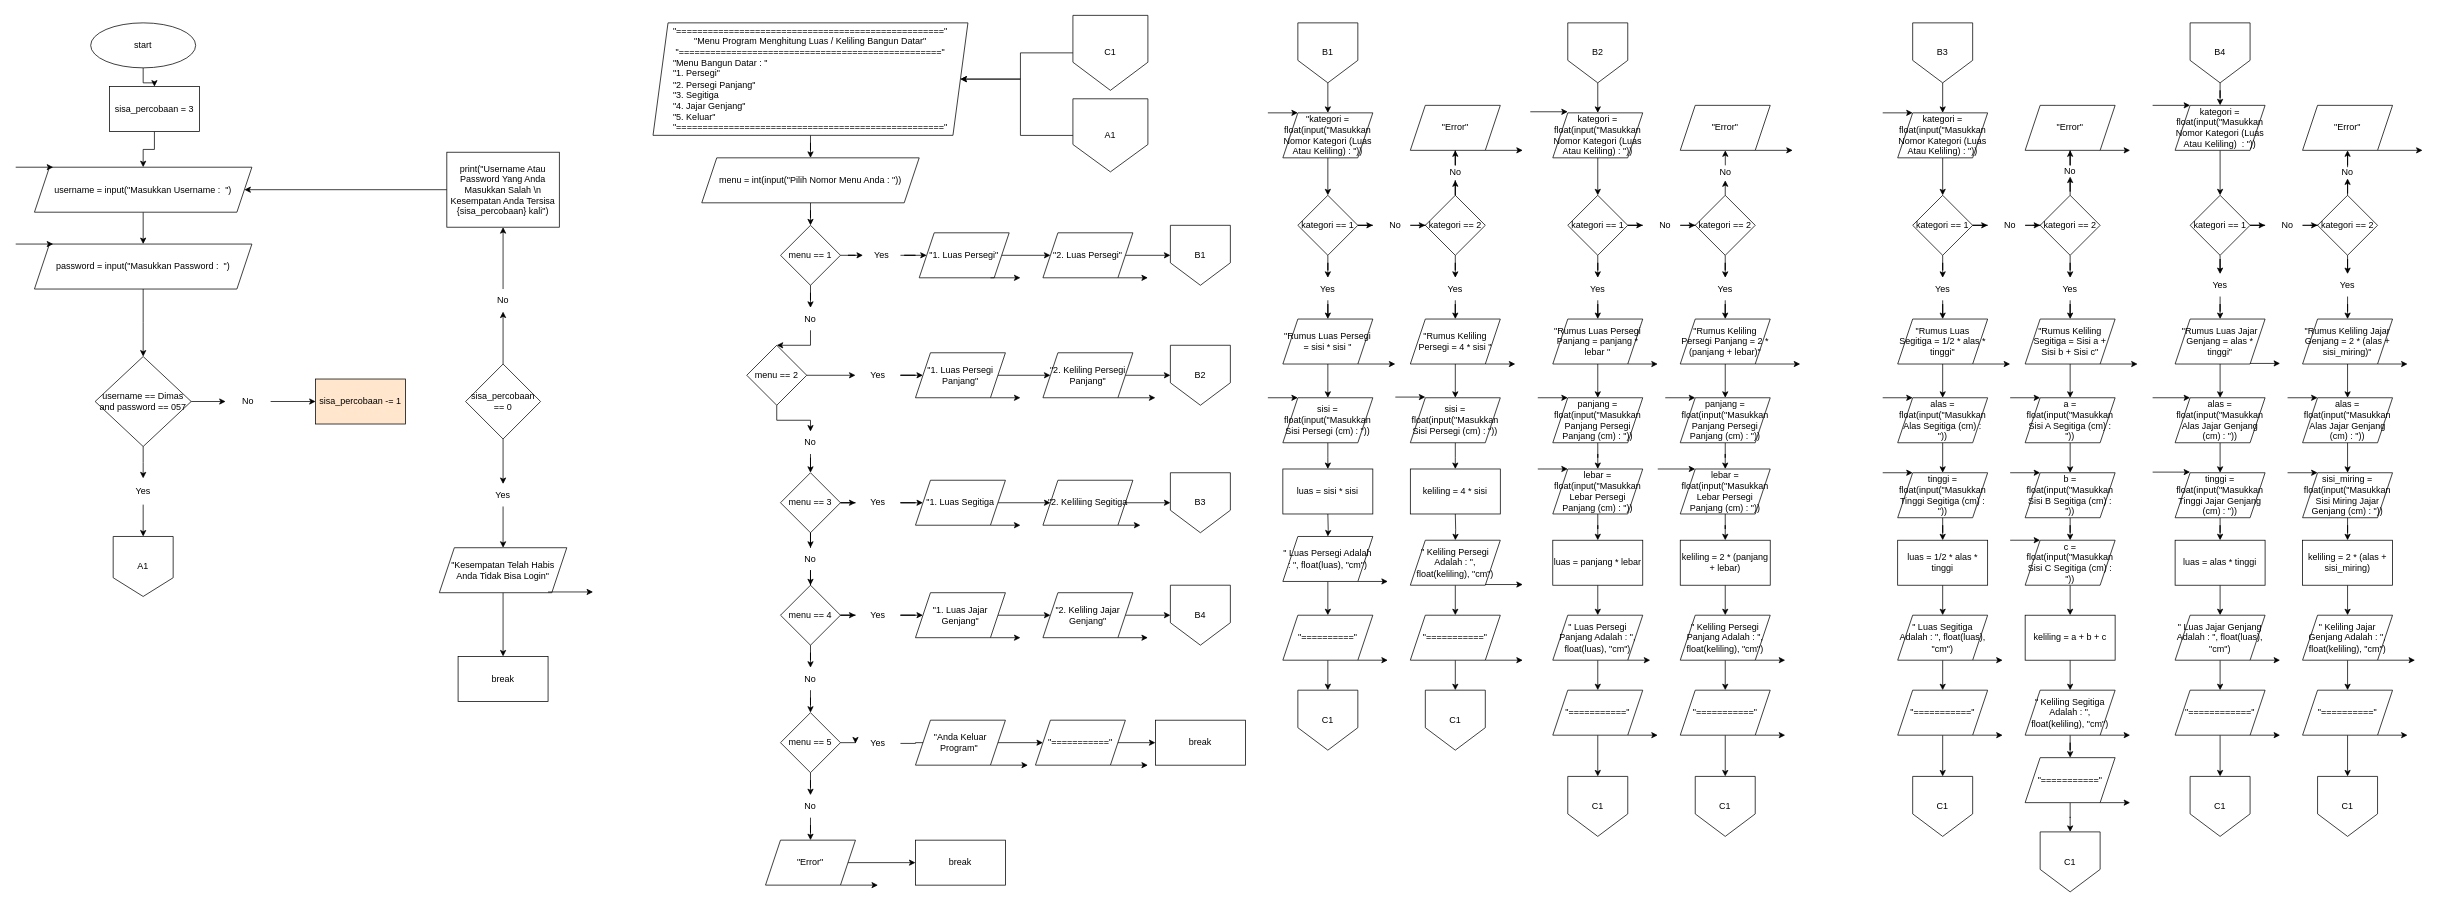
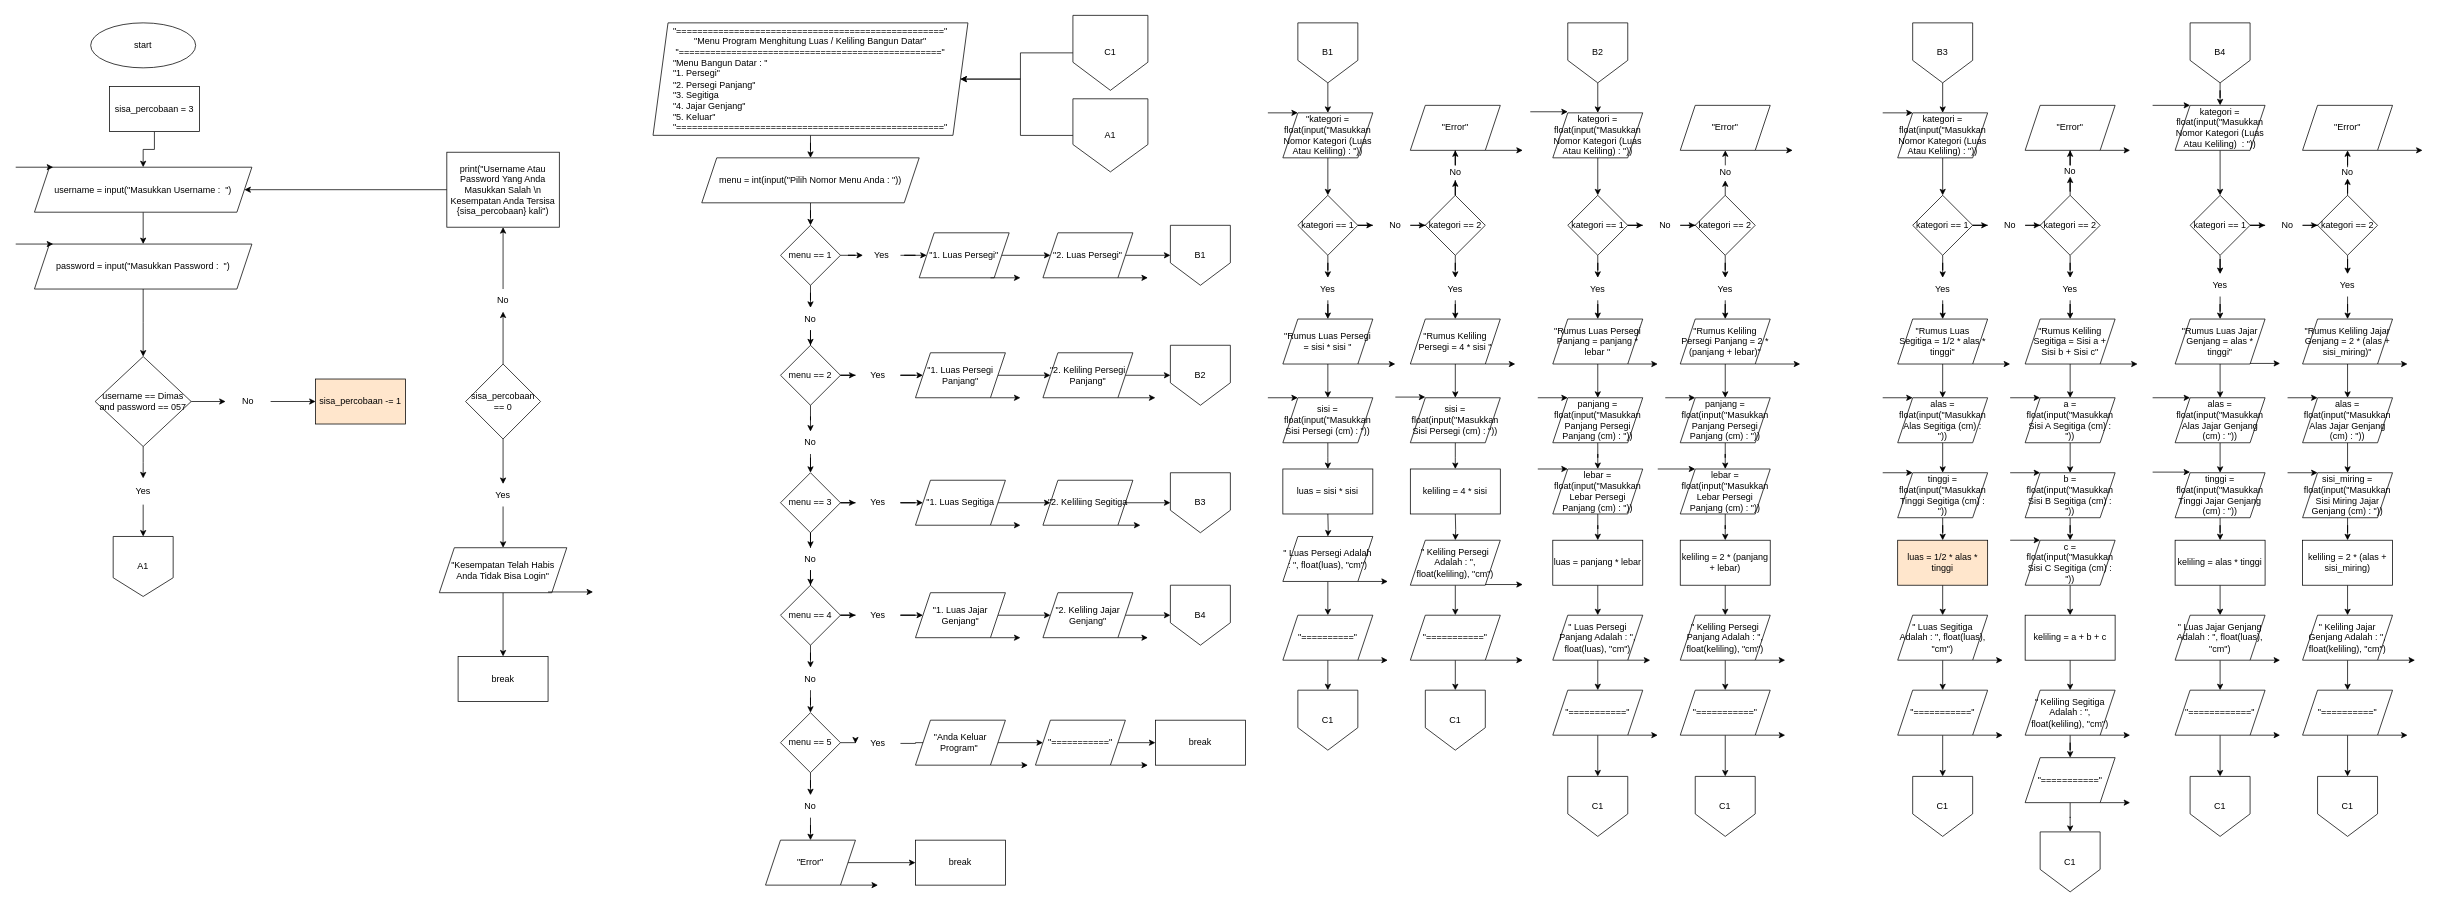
edge "start" -> "sisa_percobaan = 3": removed
node "menu == 2": moved (777, 375) -> (810, 375)
node "luas = 1/2 * alas * tinggi": fillcolor #ffffff -> #ffe6cc
node "luas = alas * tinggi": label "luas = alas * tinggi" -> "keliling = alas * tinggi"
